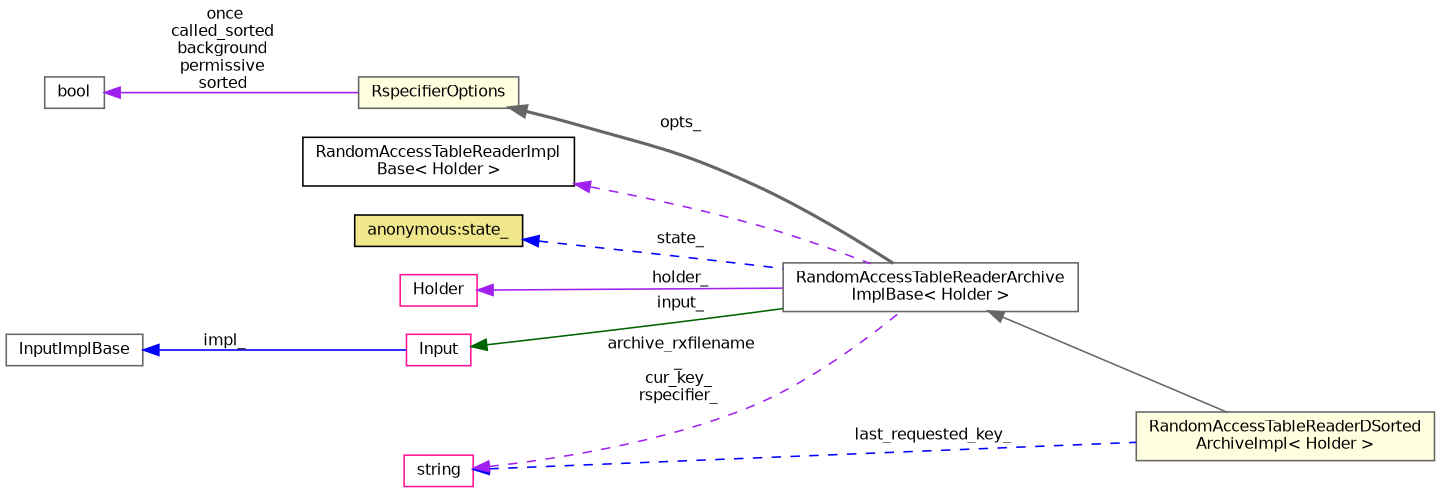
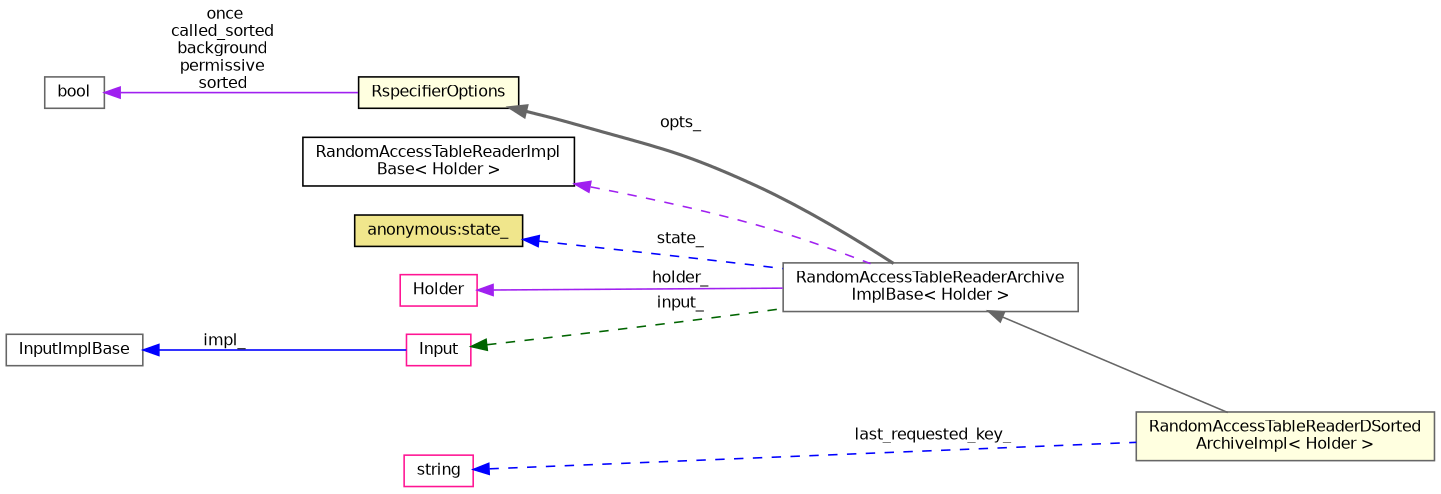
node "RspecifierOptions": color gray40 -> black
edge "RandomAccessTableReaderArchive ImplBase< Holder >" -> "Input": style solid -> dashed
edge "RandomAccessTableReaderArchive ImplBase< Holder >" -> "string": removed, label "archive_rxfilename _ cur_key_ rspecifier_"
